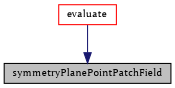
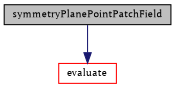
edge "evaluate" -> "symmetryPlanePointPatchField": reversed
